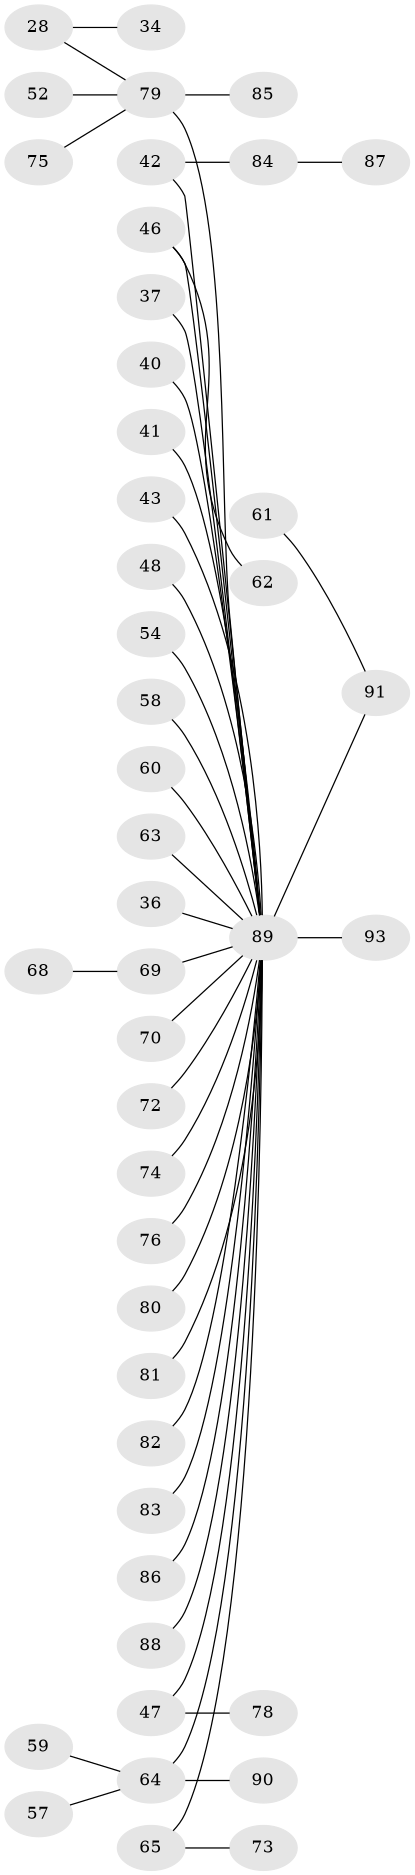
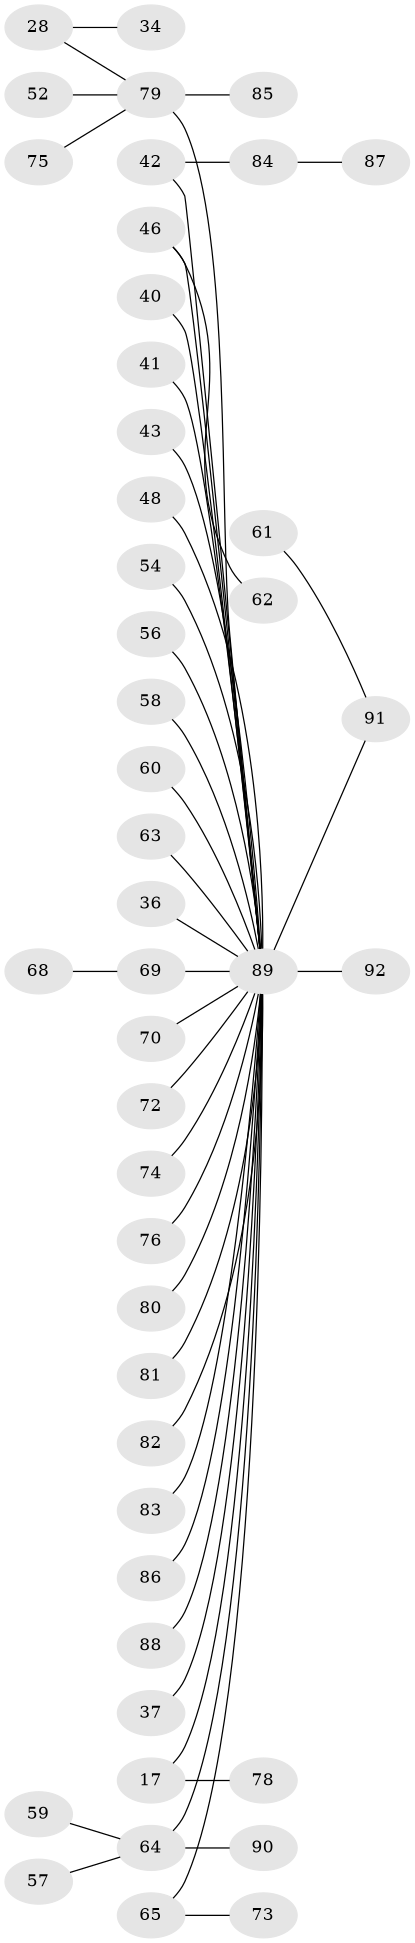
node "56": added
node "93": label "93" -> "92"
node "47": label "47" -> "17"
